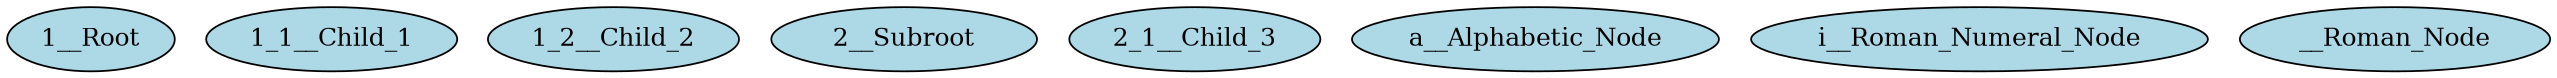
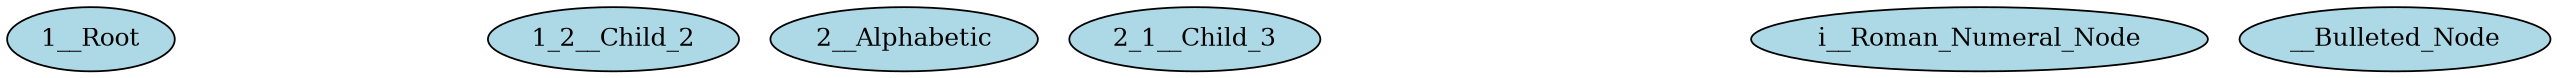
node "1_1__Child_1": removed
node "2__Subroot": label "2__Subroot" -> "2__Alphabetic"
node "a__Alphabetic_Node": removed
node "__Roman_Node": label "__Roman_Node" -> "__Bulleted_Node"
